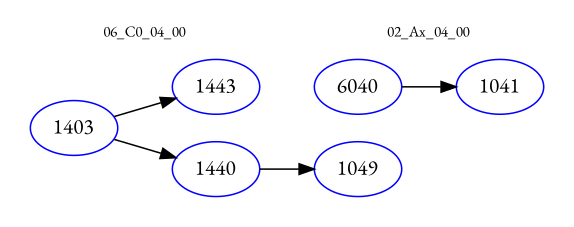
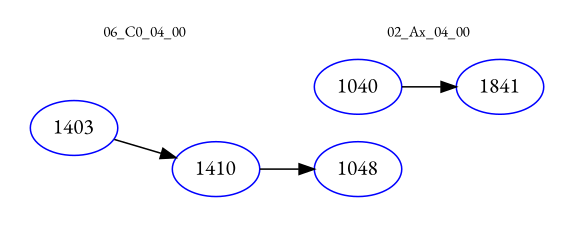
node "1443": removed
node "6040": label "6040" -> "1040"
node "1041": label "1041" -> "1841"
node "1440": label "1440" -> "1410"
node "1049": label "1049" -> "1048"
